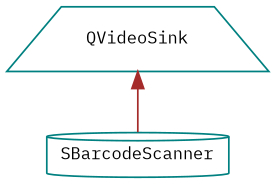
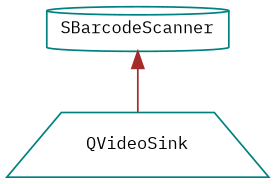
edge "SBarcodeScanner" -> "QVideoSink": reversed
